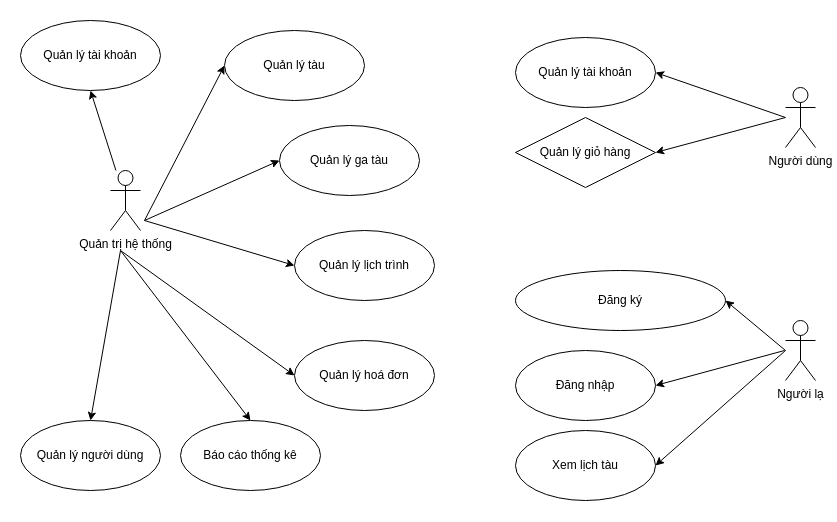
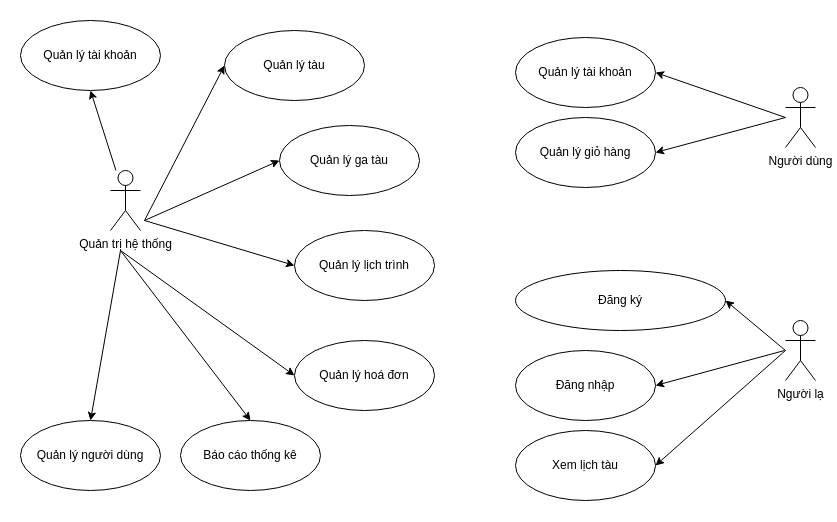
node "Quản lý giỏ hàng": shape diamond -> ellipse
